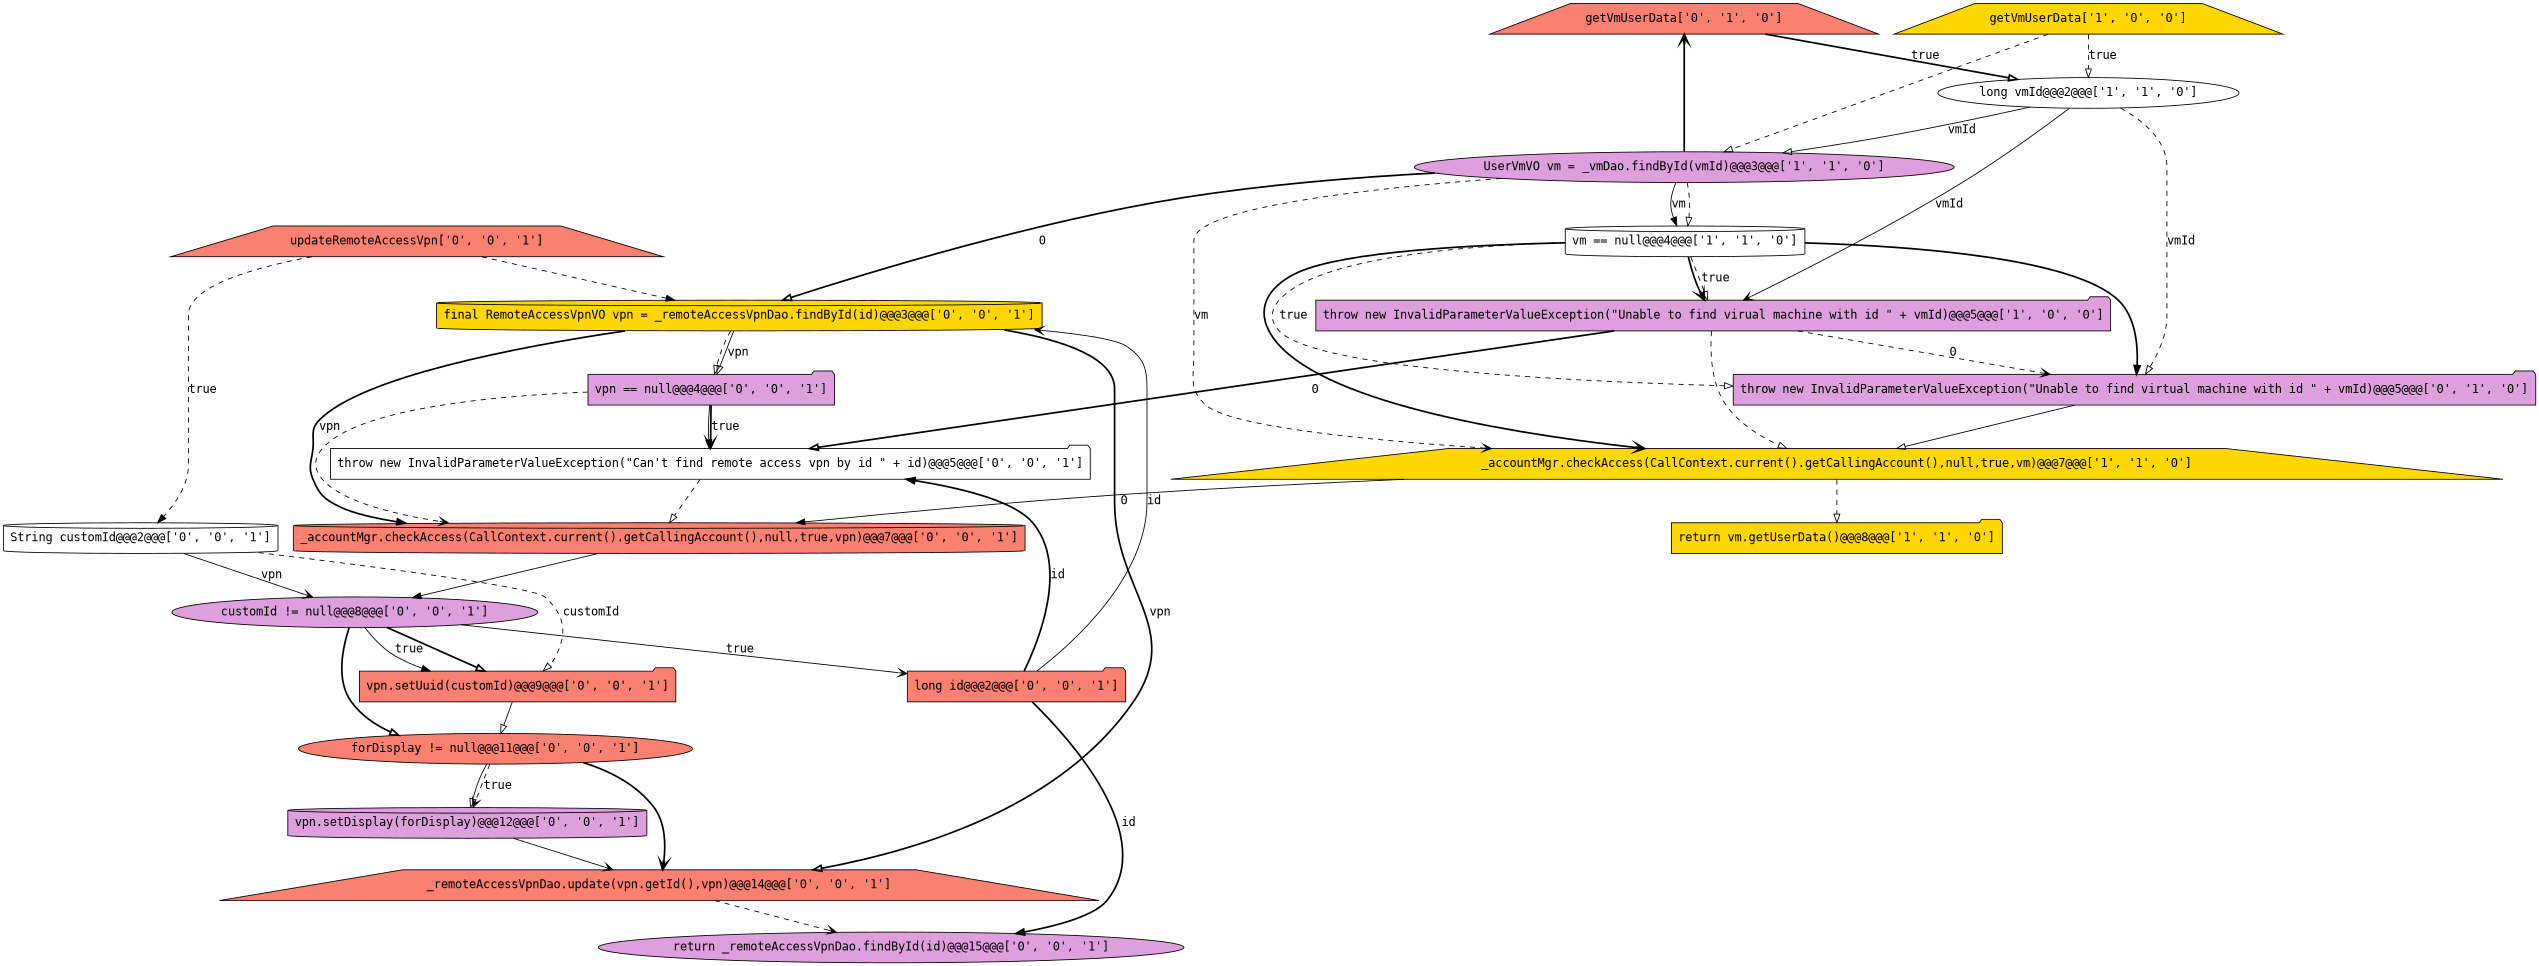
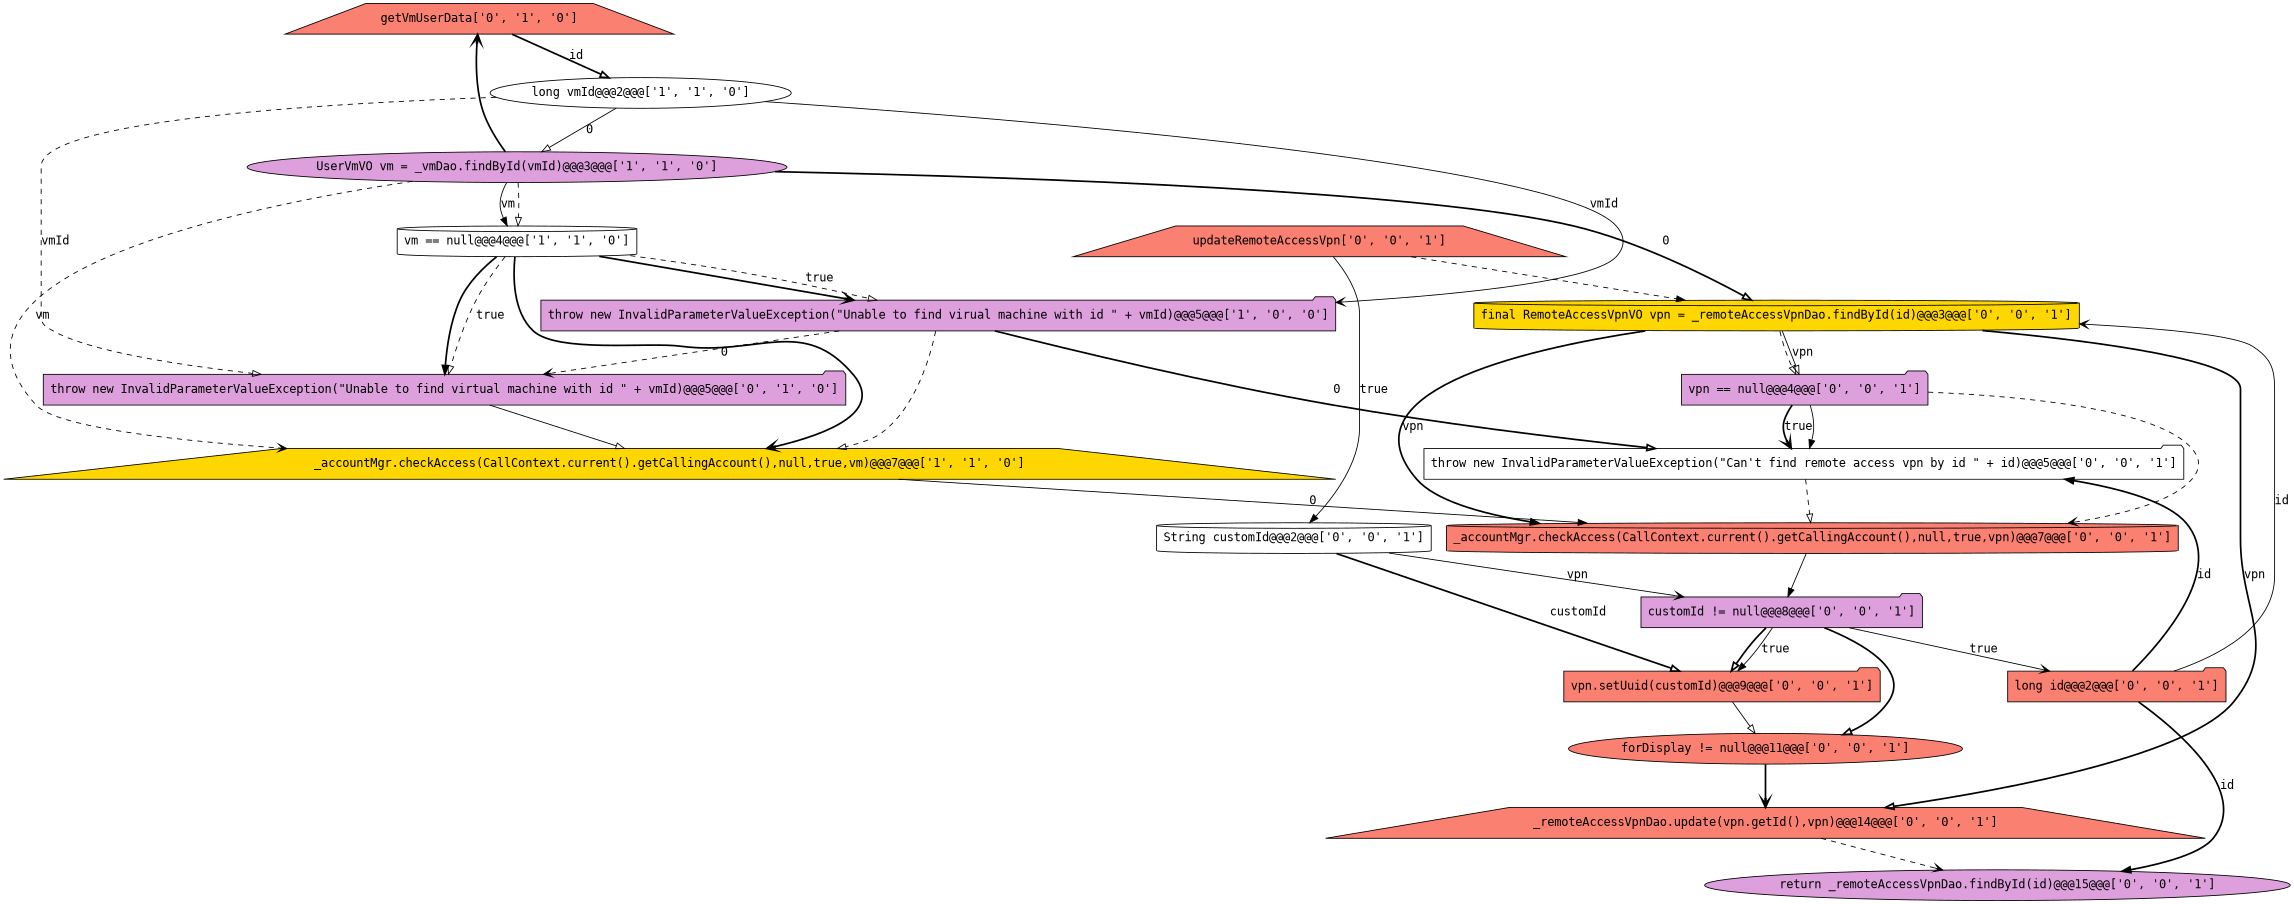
node "getVmUserData['1', '0', '0']": removed
edge "getVmUserData['0', '1', '0']" -> "long vmId@@@2@@@['1', '1', '0']": label "true" -> "id"
edge "long vmId@@@2@@@['1', '1', '0']" -> "UserVmVO vm = _vmDao.findById(vmId)@@@3@@@['1', '1', '0']": label "vmId" -> "0"
edge "updateRemoteAccessVpn['0', '0', '1']" -> "String customId@@@2@@@['0', '0', '1']": style dashed -> solid
node "return vm.getUserData()@@@8@@@['1', '1', '0']": removed
edge "String customId@@@2@@@['0', '0', '1']" -> "vpn.setUuid(customId)@@@9@@@['0', '0', '1']": style dashed -> bold
node "customId != null@@@8@@@['0', '0', '1']": shape ellipse -> folder
node "vpn.setDisplay(forDisplay)@@@12@@@['0', '0', '1']": removed
